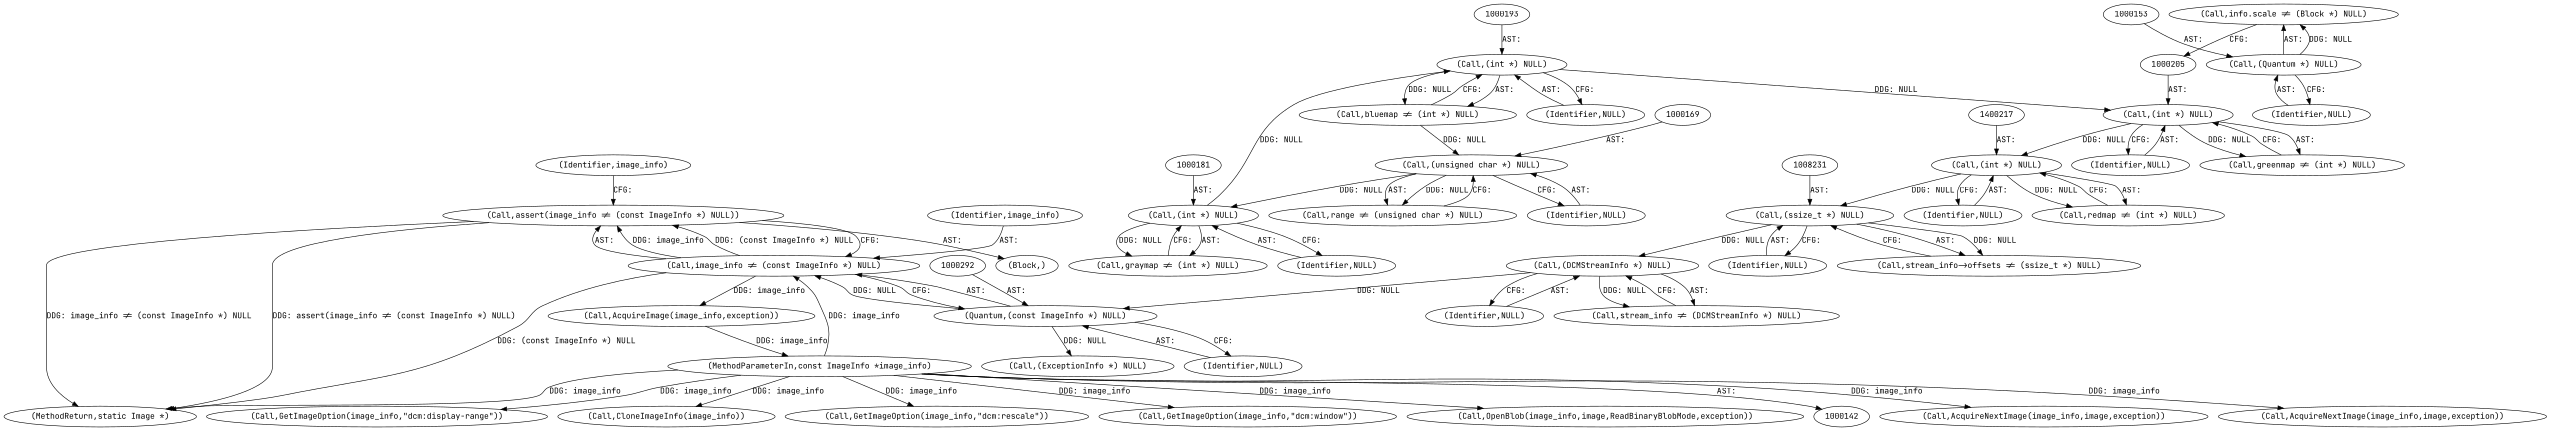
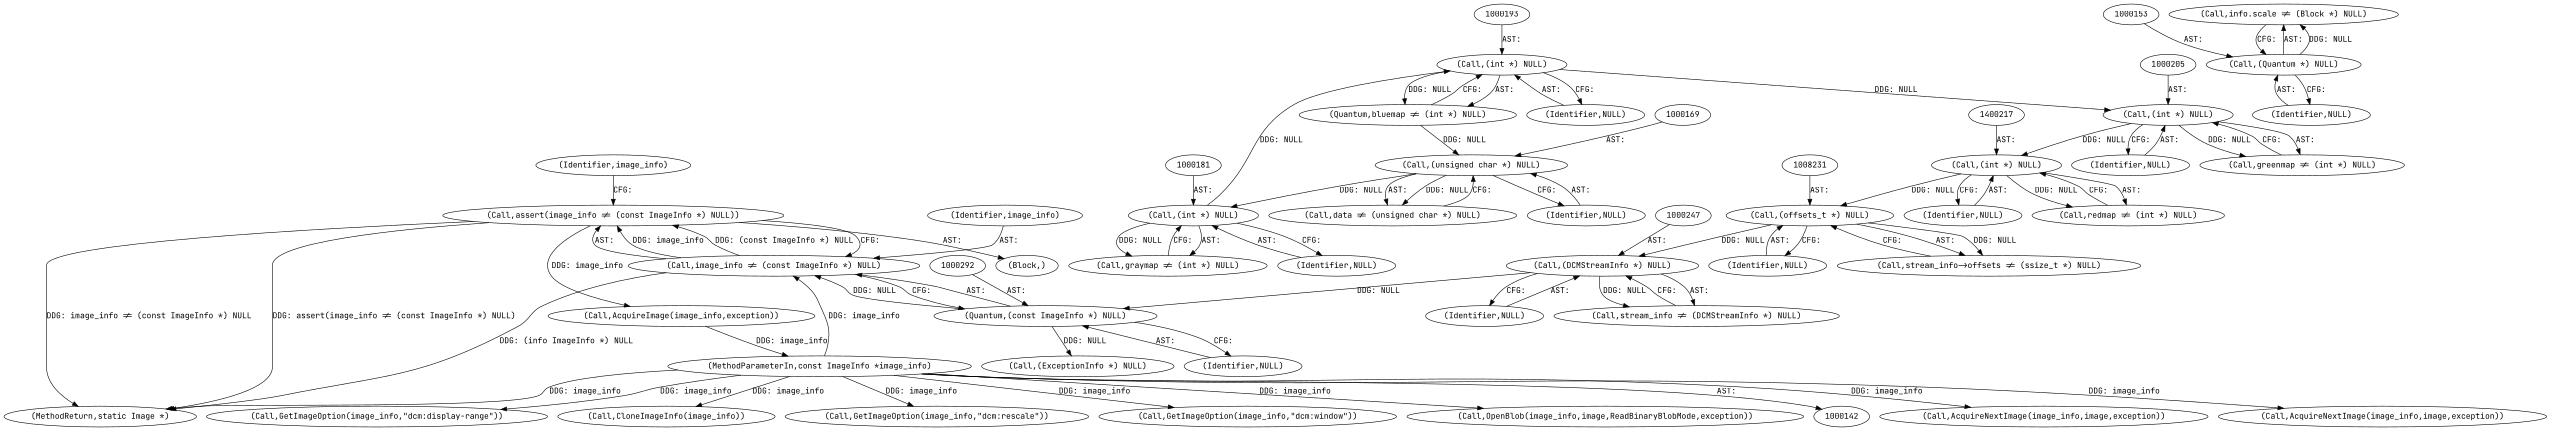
edge "(Call,info.scale != (Block *) NULL)" -> "1000205": now "(Call,info.scale != (Block *) NULL)" -> "(Call,(Quantum *) NULL)"
node "(Call,bluemap != (int *) NULL)": label "(Call,bluemap != (int *) NULL)" -> "(Quantum,bluemap != (int *) NULL)"
node "(Call,range != (unsigned char *) NULL)": label "(Call,range != (unsigned char *) NULL)" -> "(Call,data != (unsigned char *) NULL)"
node "1000247": added
node "(Call,(ssize_t *) NULL)": label "(Call,(ssize_t *) NULL)" -> "(Call,(offsets_t *) NULL)"
edge "(Call,image_info != (const ImageInfo *) NULL)" -> "(Call,AcquireImage(image_info,exception))": now "(Call,assert(image_info != (const ImageInfo *) NULL))" -> "(Call,AcquireImage(image_info,exception))"
edge "(Call,image_info != (const ImageInfo *) NULL)" -> "(MethodReturn,static Image *)": label "DDG: (const ImageInfo *) NULL" -> "DDG: (info ImageInfo *) NULL"
